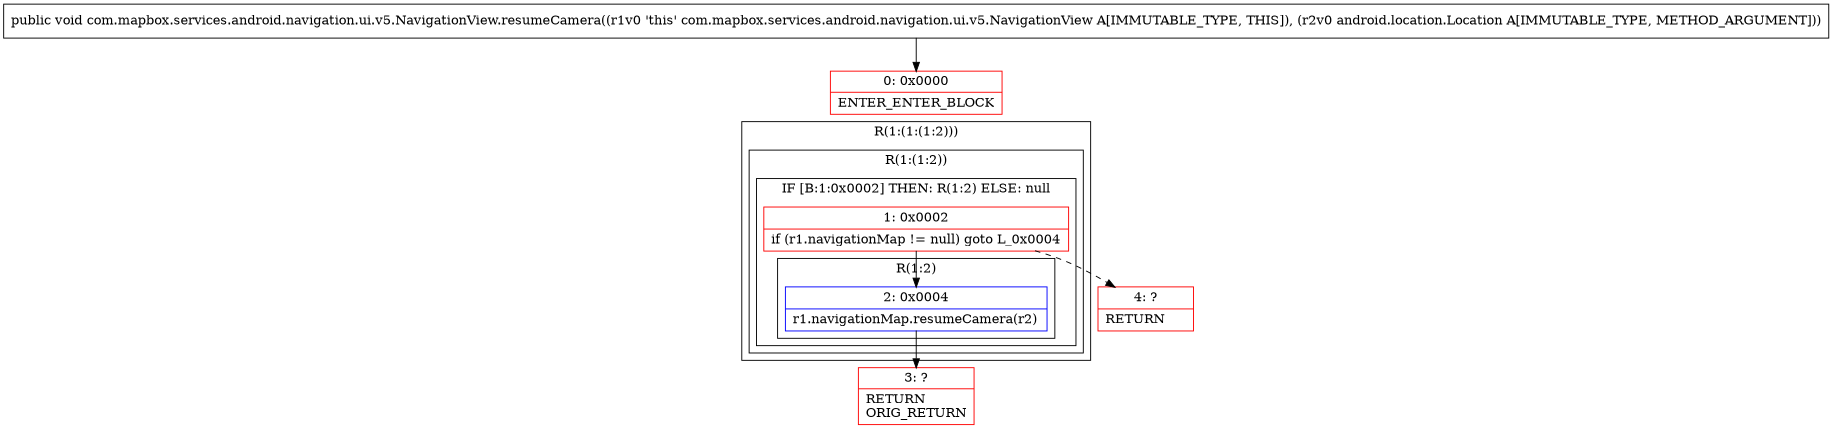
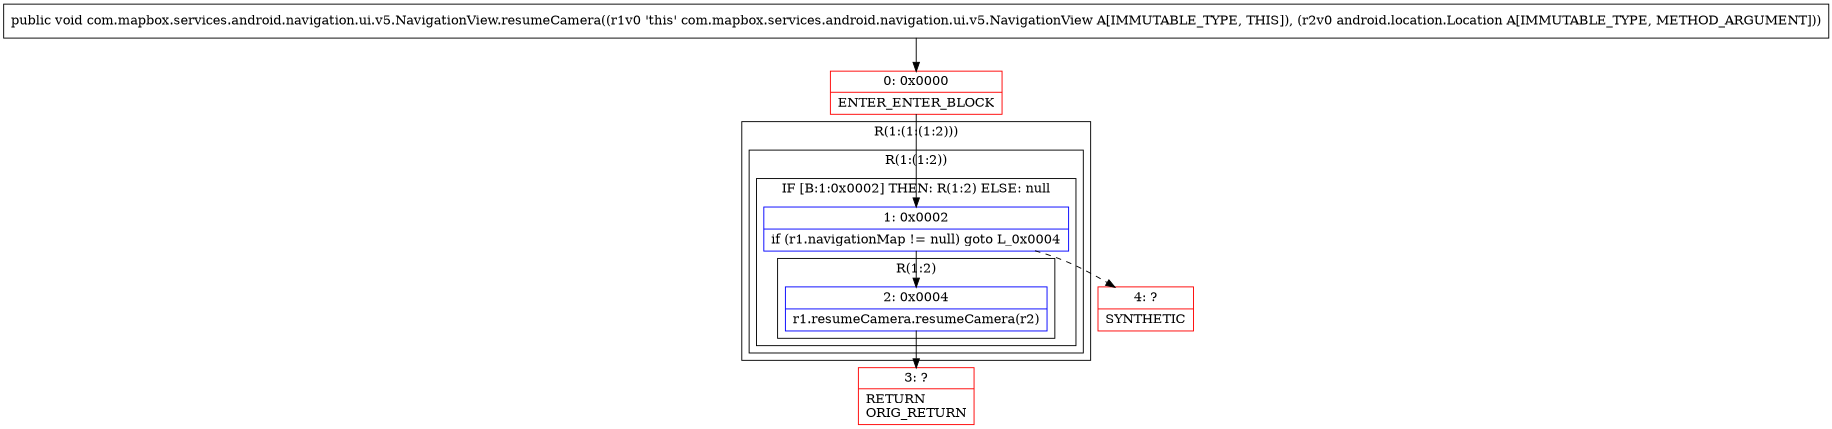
edge "0: 0x0000" -> "1: 0x0002": added
node "1: 0x0002": color red -> blue
node "2: 0x0004": text "r1.navigationMap.resumeCamera(r2)" -> "r1.resumeCamera.resumeCamera(r2)"
node "4: ?": text "RETURN" -> "SYNTHETIC"
